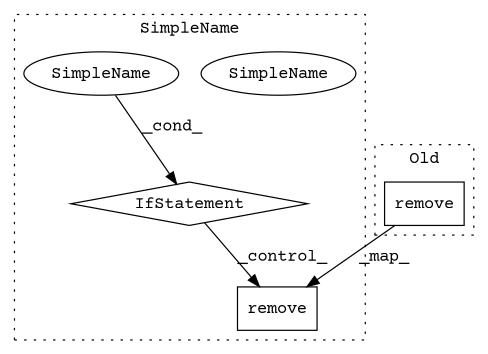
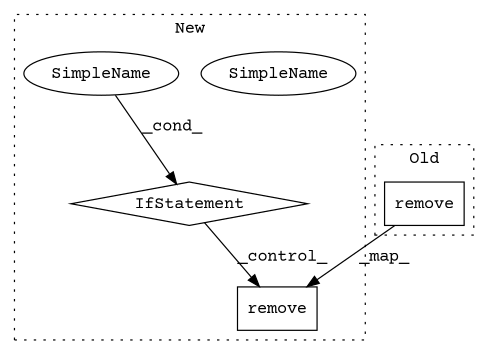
cluster "SimpleName": label "SimpleName" -> "New"
